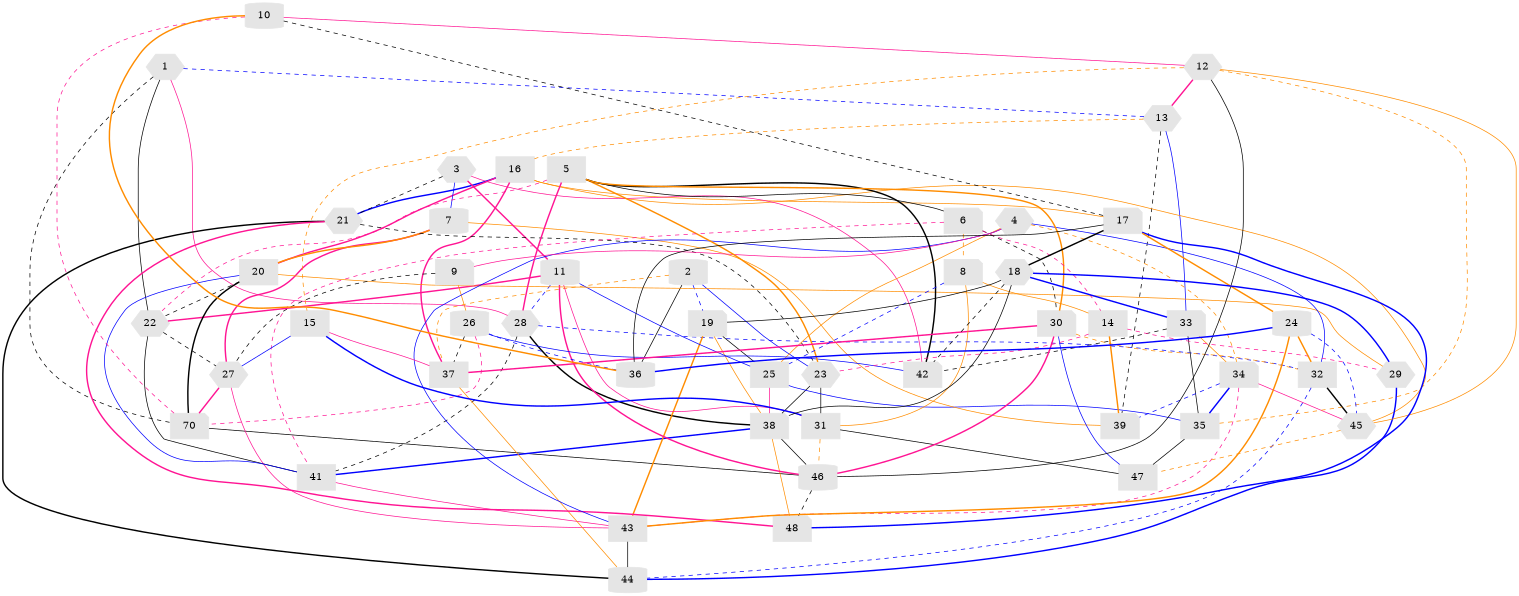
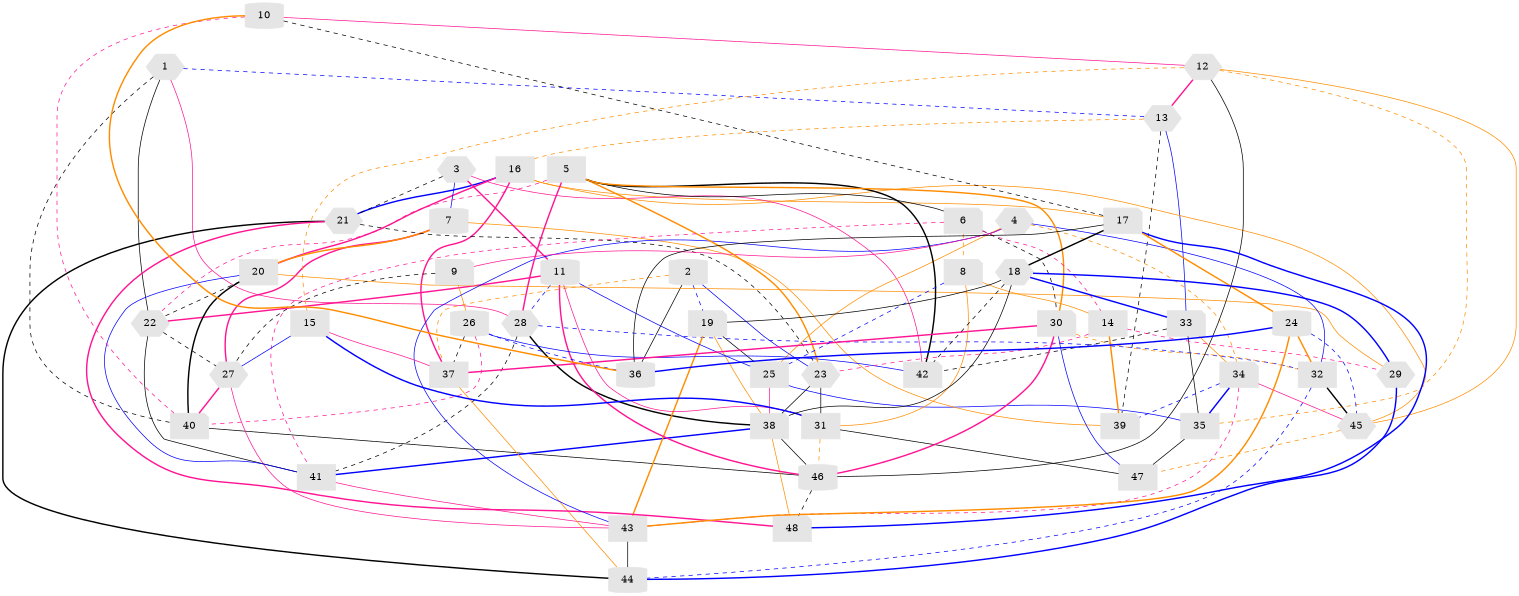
node "70": label "70" -> "40"
